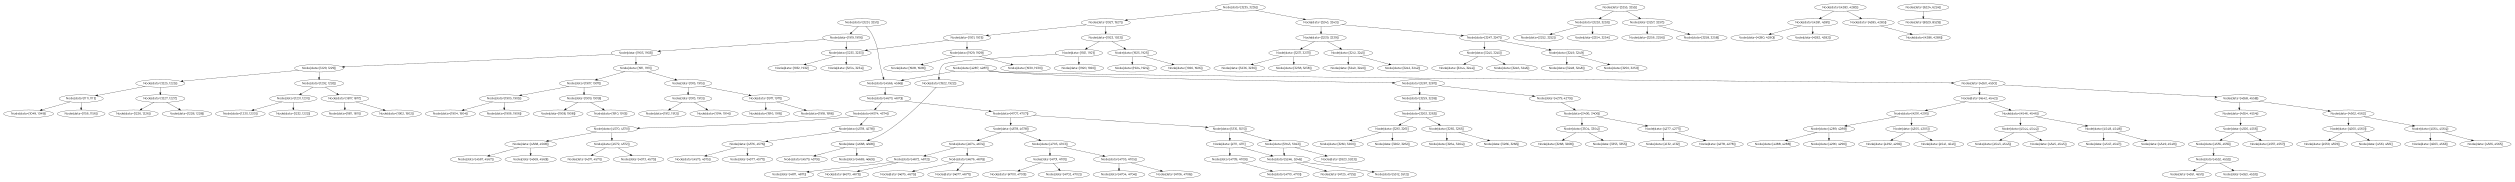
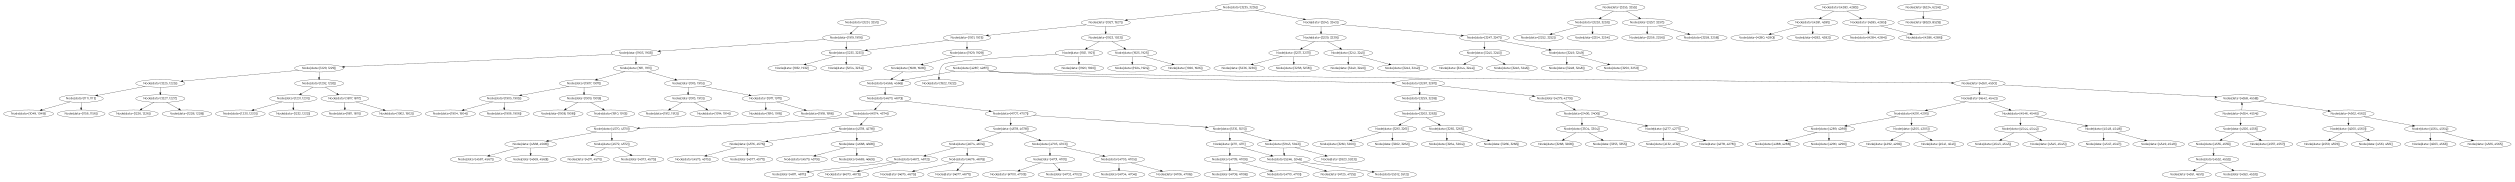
node "Node{data=[4284, 4284]}": added
edge "Node{data=[3251, 3251]}" -> "Node{data=[4566, 4566]}": now "Node{data=[1928, 1928]}" -> "Node{data=[4566, 4566]}"
node "Node{data=[1930, 1930]}": removed
edge "Node{data=[4558, 4558]}" -> "Node{data=[4554, 4554]}": reversed
edge "Node{data=[1922, 1922]}" -> "Node{data=[4668, 4668]}": now "Node{data=[4578, 4578]}" -> "Node{data=[4668, 4668]}"
node "Node{data=[4708, 4708]}": added
